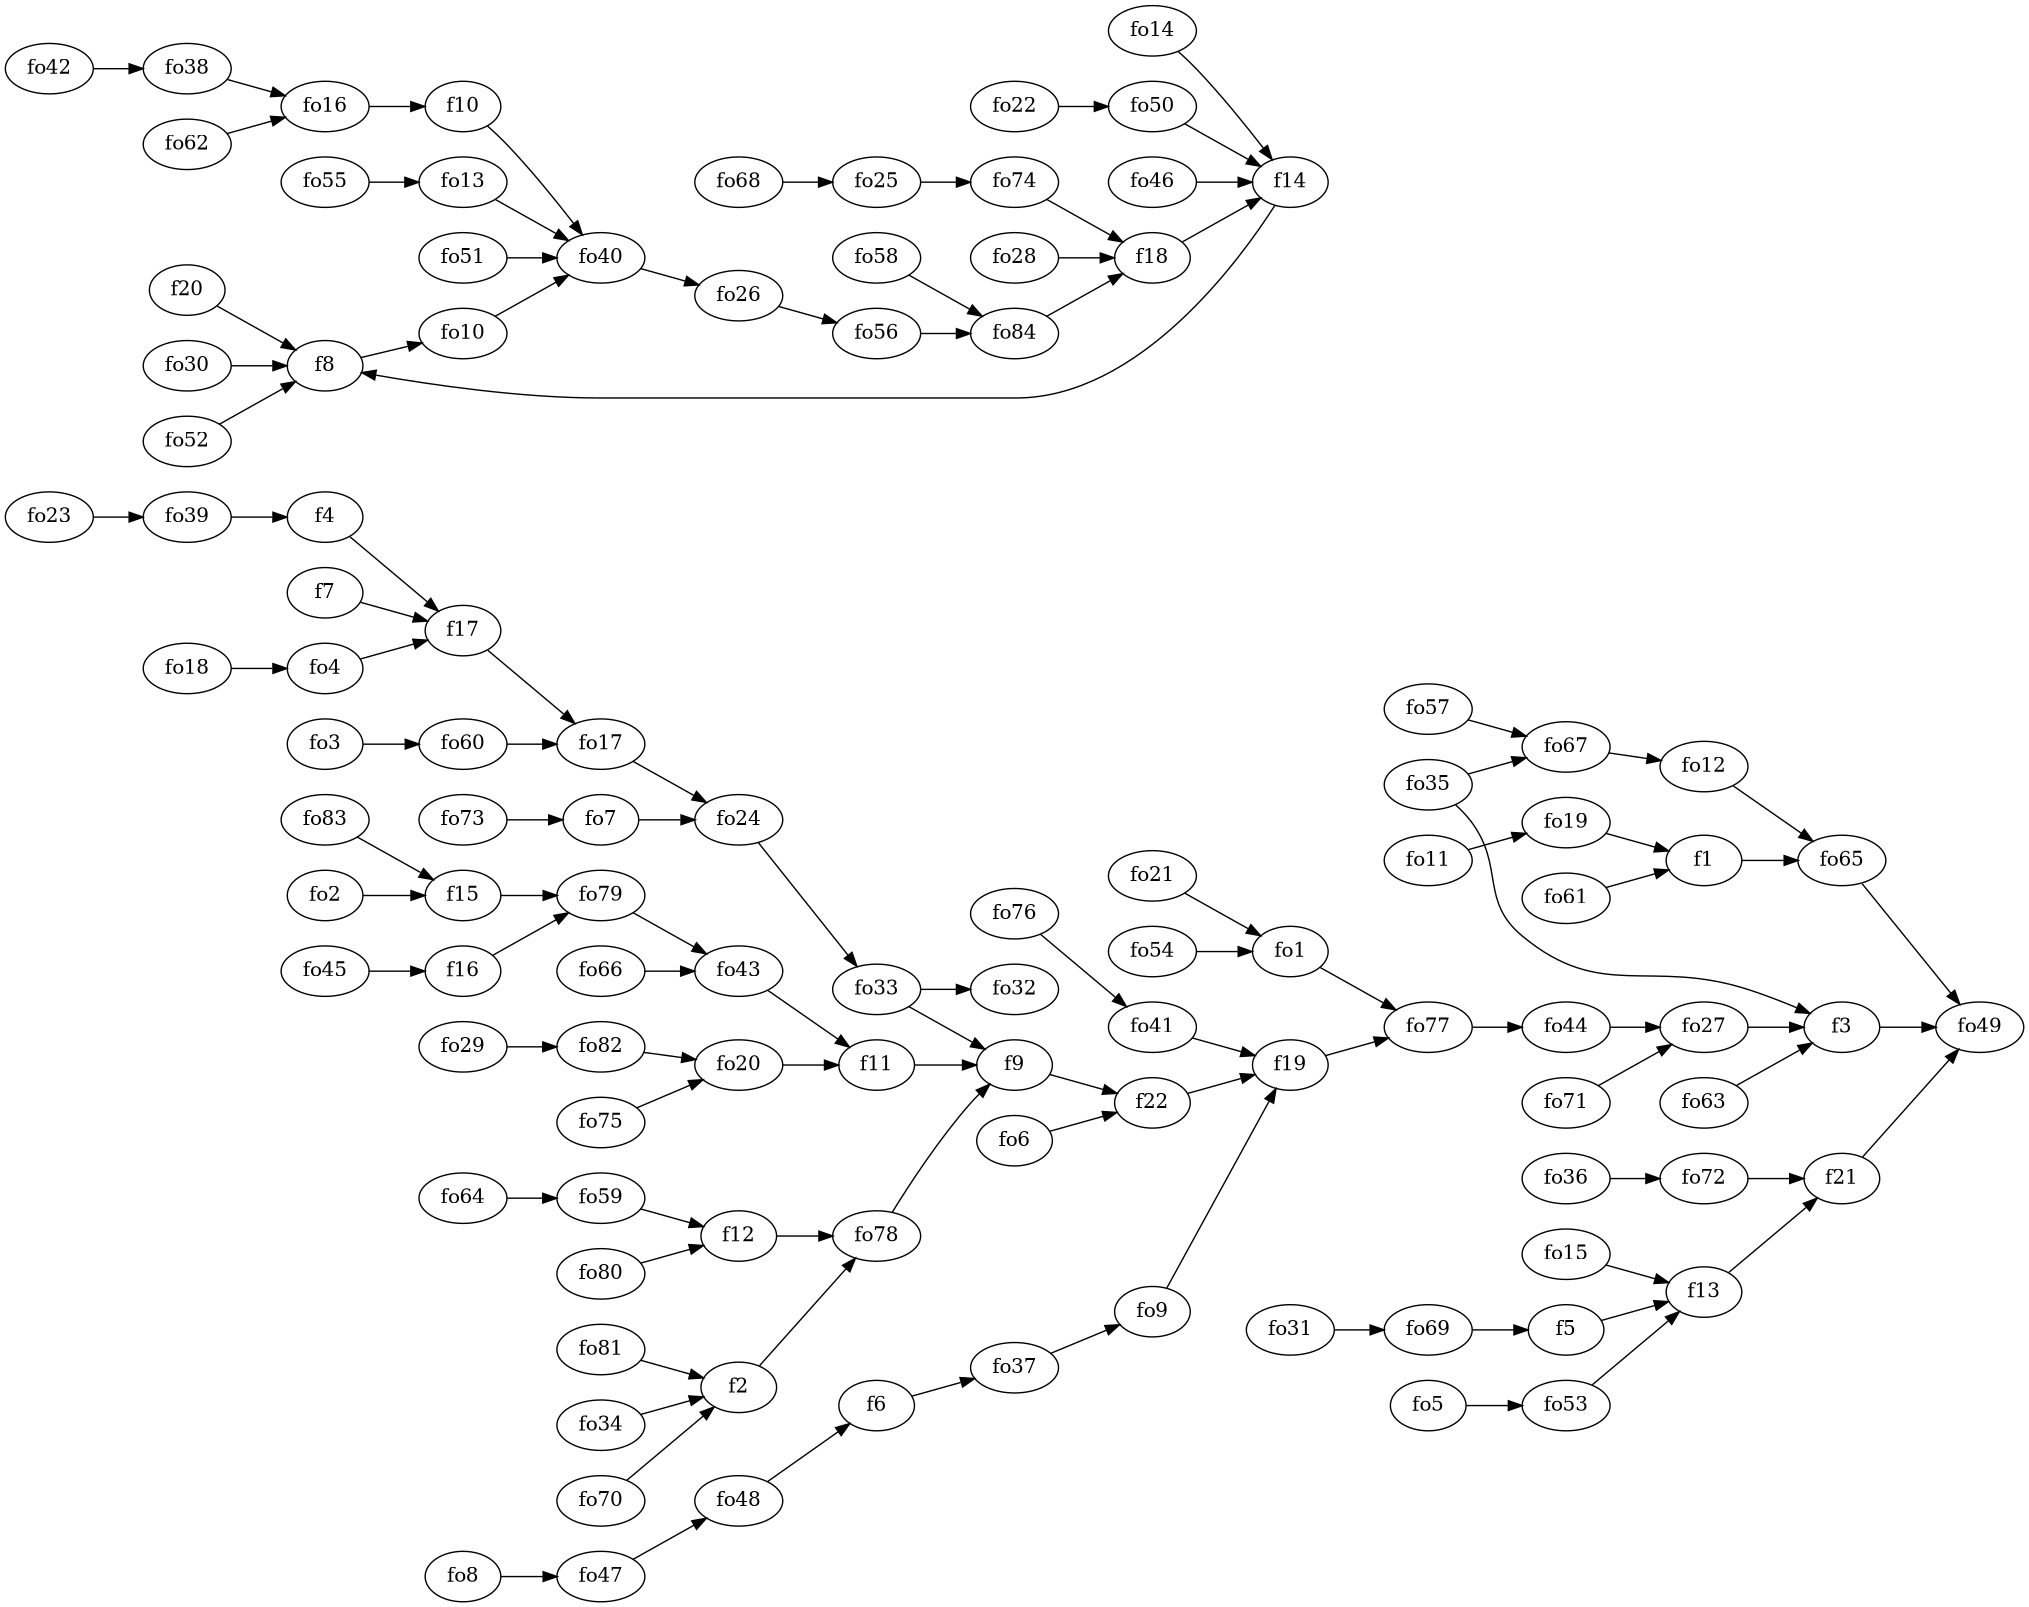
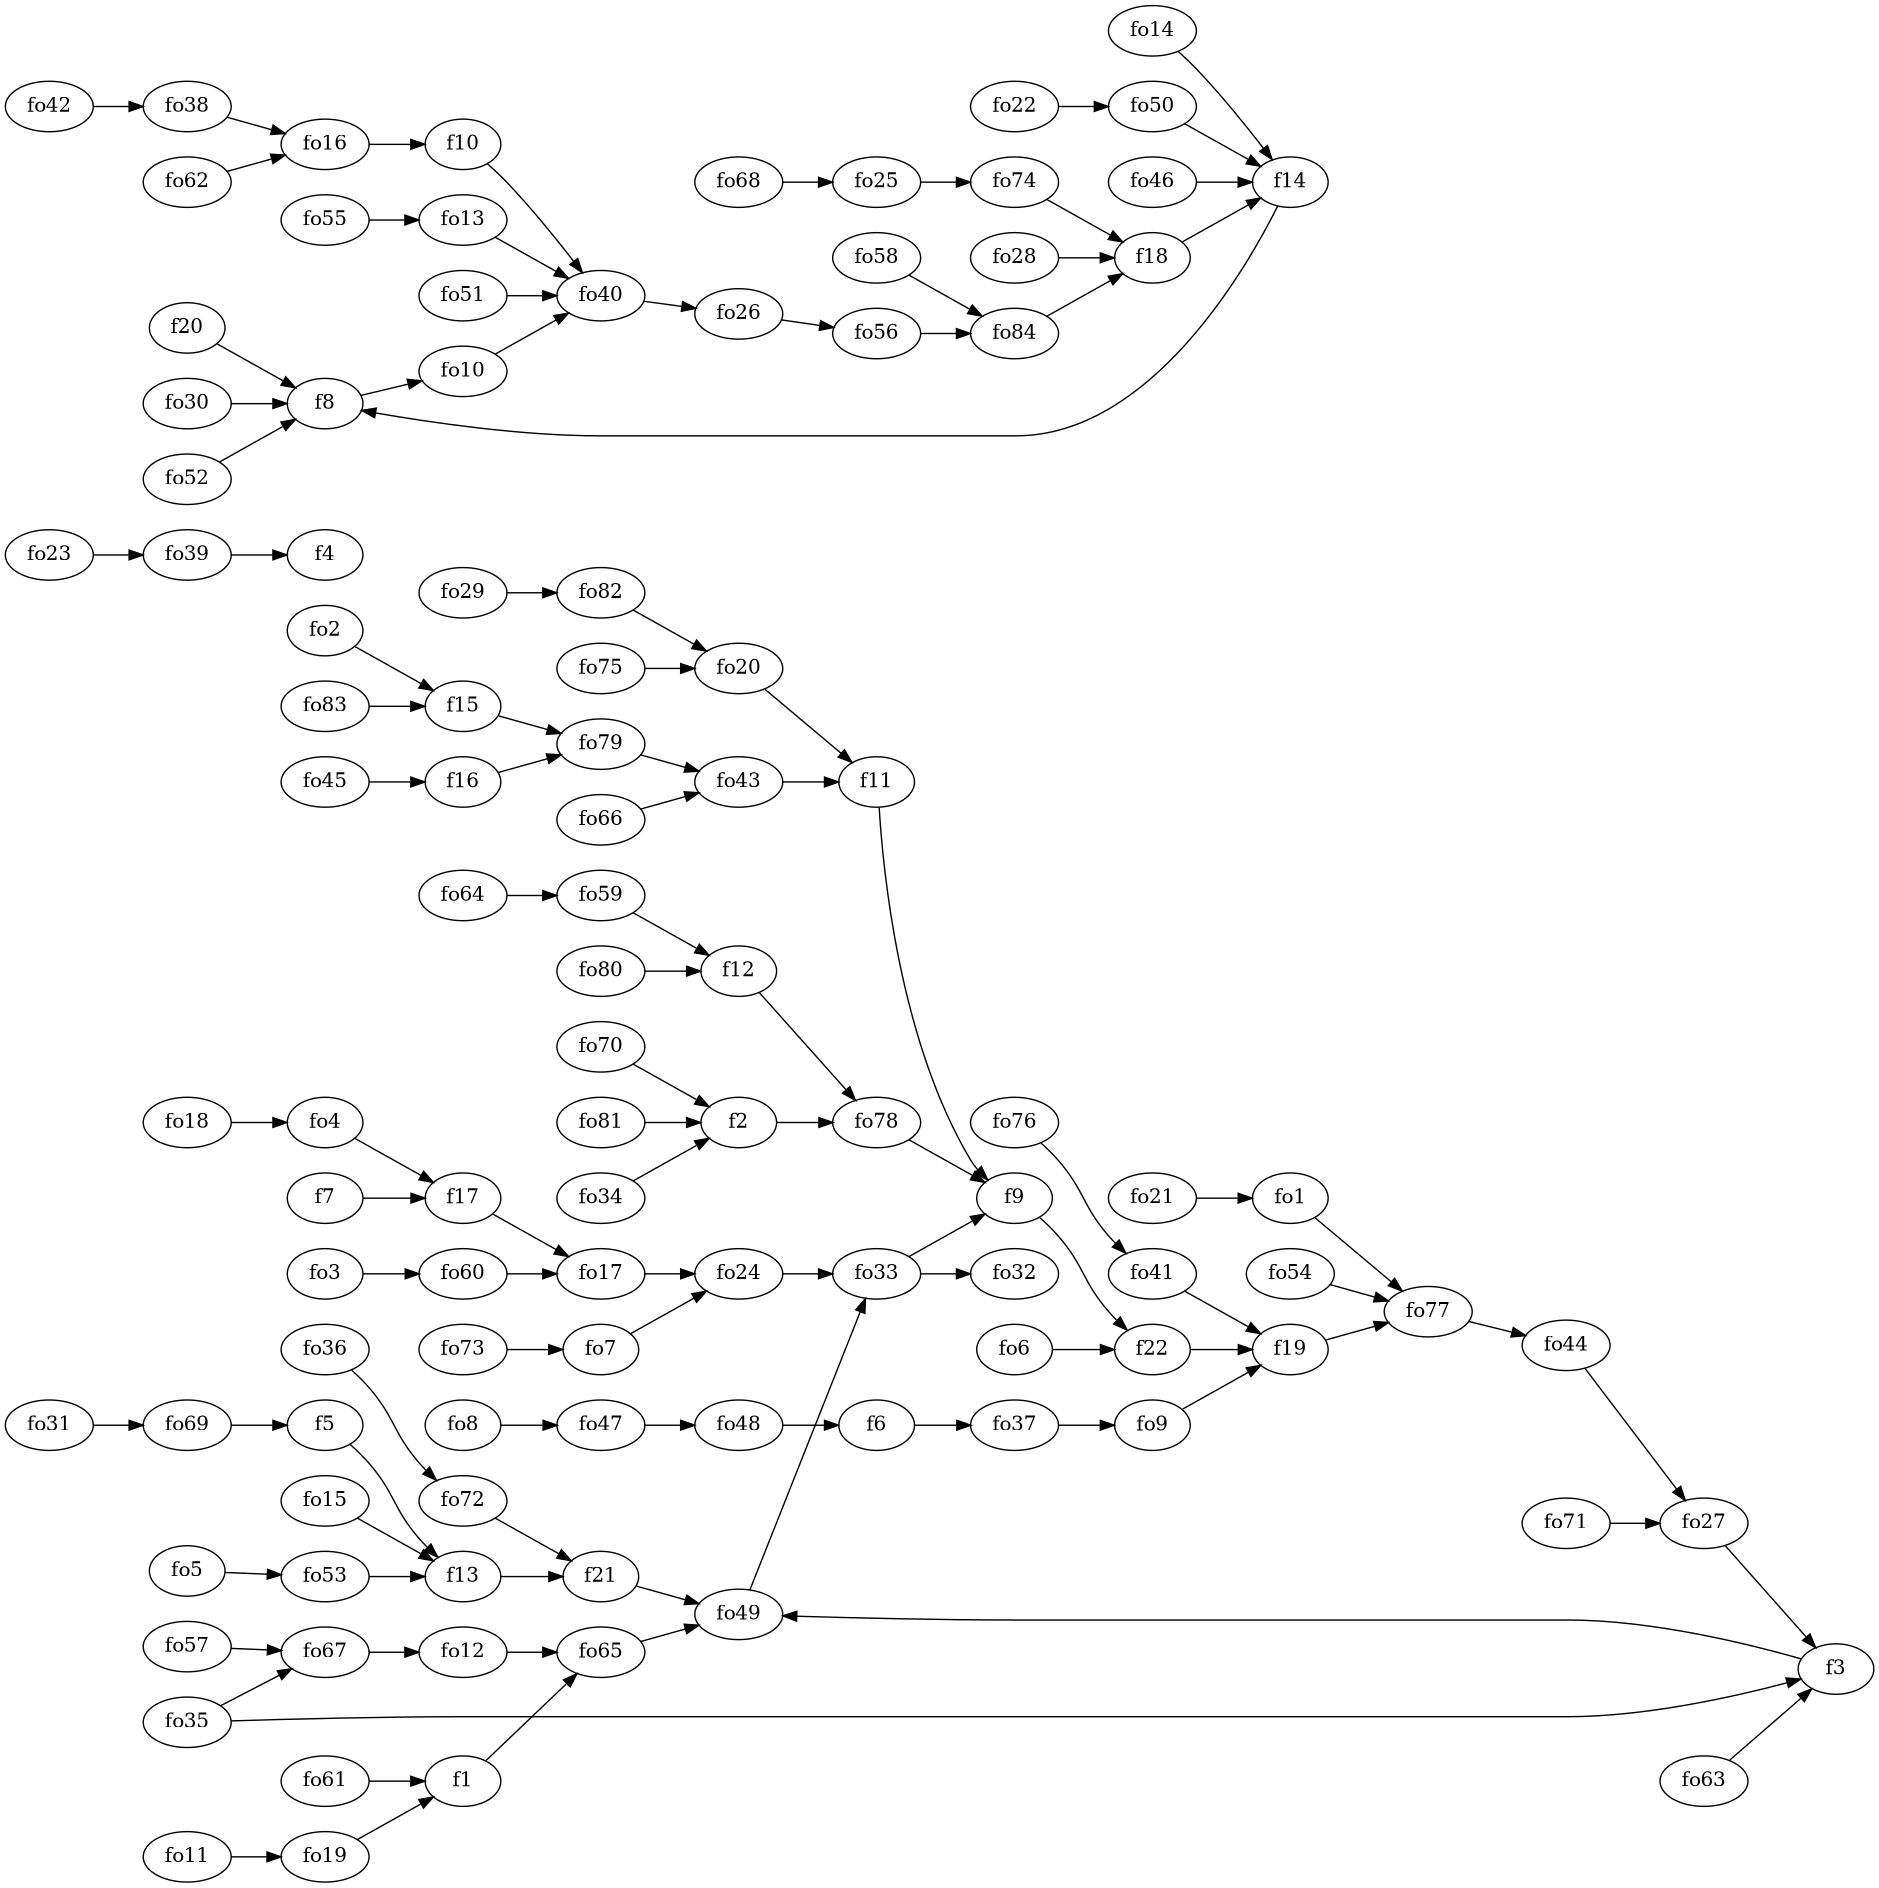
edge "f4" -> "f17": removed
edge "fo54" -> "fo1": now "fo54" -> "fo77"
edge "fo49" -> "fo33": added
